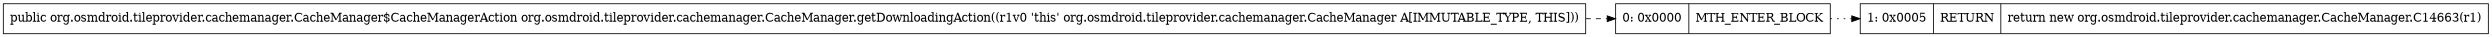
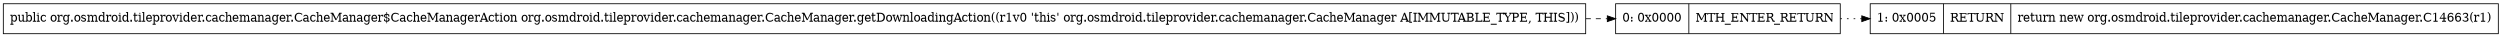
node "0: 0x0000": text "MTH_ENTER_BLOCK" -> "MTH_ENTER_RETURN"
